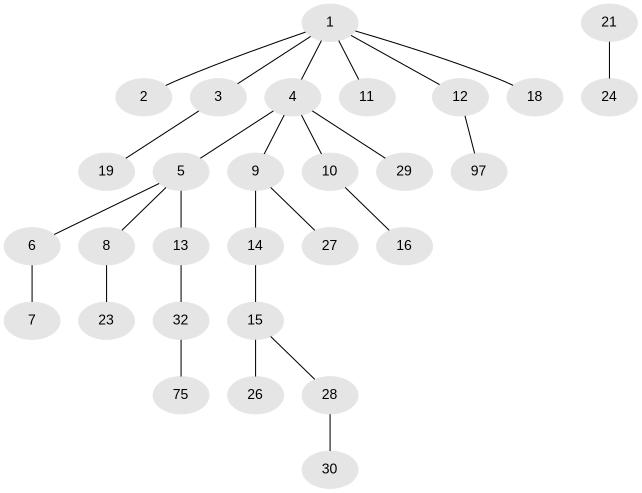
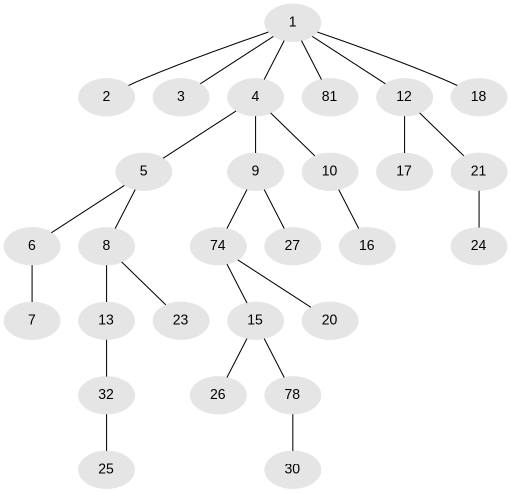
node "11": label "11" -> "81"
edge "12" -- "21": added
node "19": removed
node "29": removed
node "97": label "97" -> "17"
edge "5" -- "13": now "8" -- "13"
node "14": label "14" -> "74"
node "20": added
node "75": label "75" -> "25"
node "28": label "28" -> "78"
